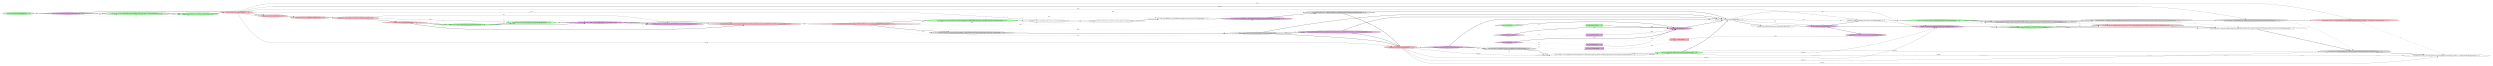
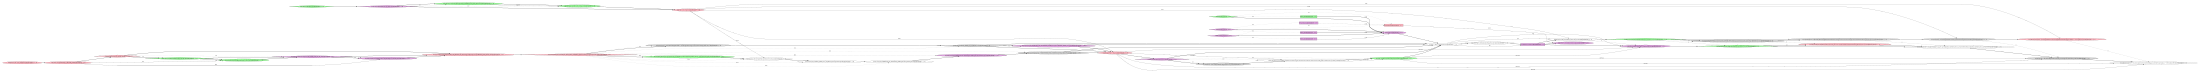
node "HadoopUtils.addGobblinSite()@@@4@@@['1', '1', '0']": shape ellipse -> diamond
node "this.props.putAll(props)@@@10@@@['1', '1', '0']": removed
node "RootMetricContext.get(tags)@@@6@@@['1', '1', '1']": shape ellipse -> box
